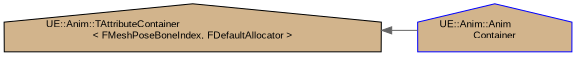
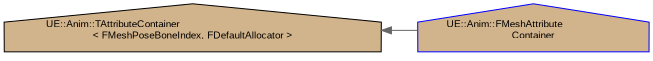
node "UE::Anim::Anim Container": label "UE::Anim::Anim Container" -> "UE::Anim::FMeshAttribute Container"
